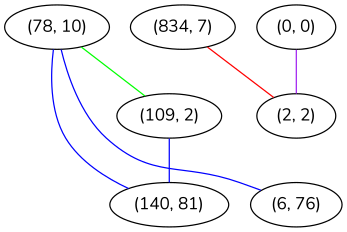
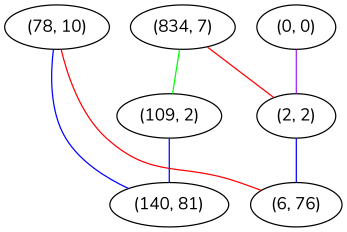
edge "(78, 10)" -- "(109, 2)": now "(834, 7)" -- "(109, 2)"
edge "(78, 10)" -- "(6, 76)": color blue -> red
edge "(2, 2)" -- "(6, 76)": added
